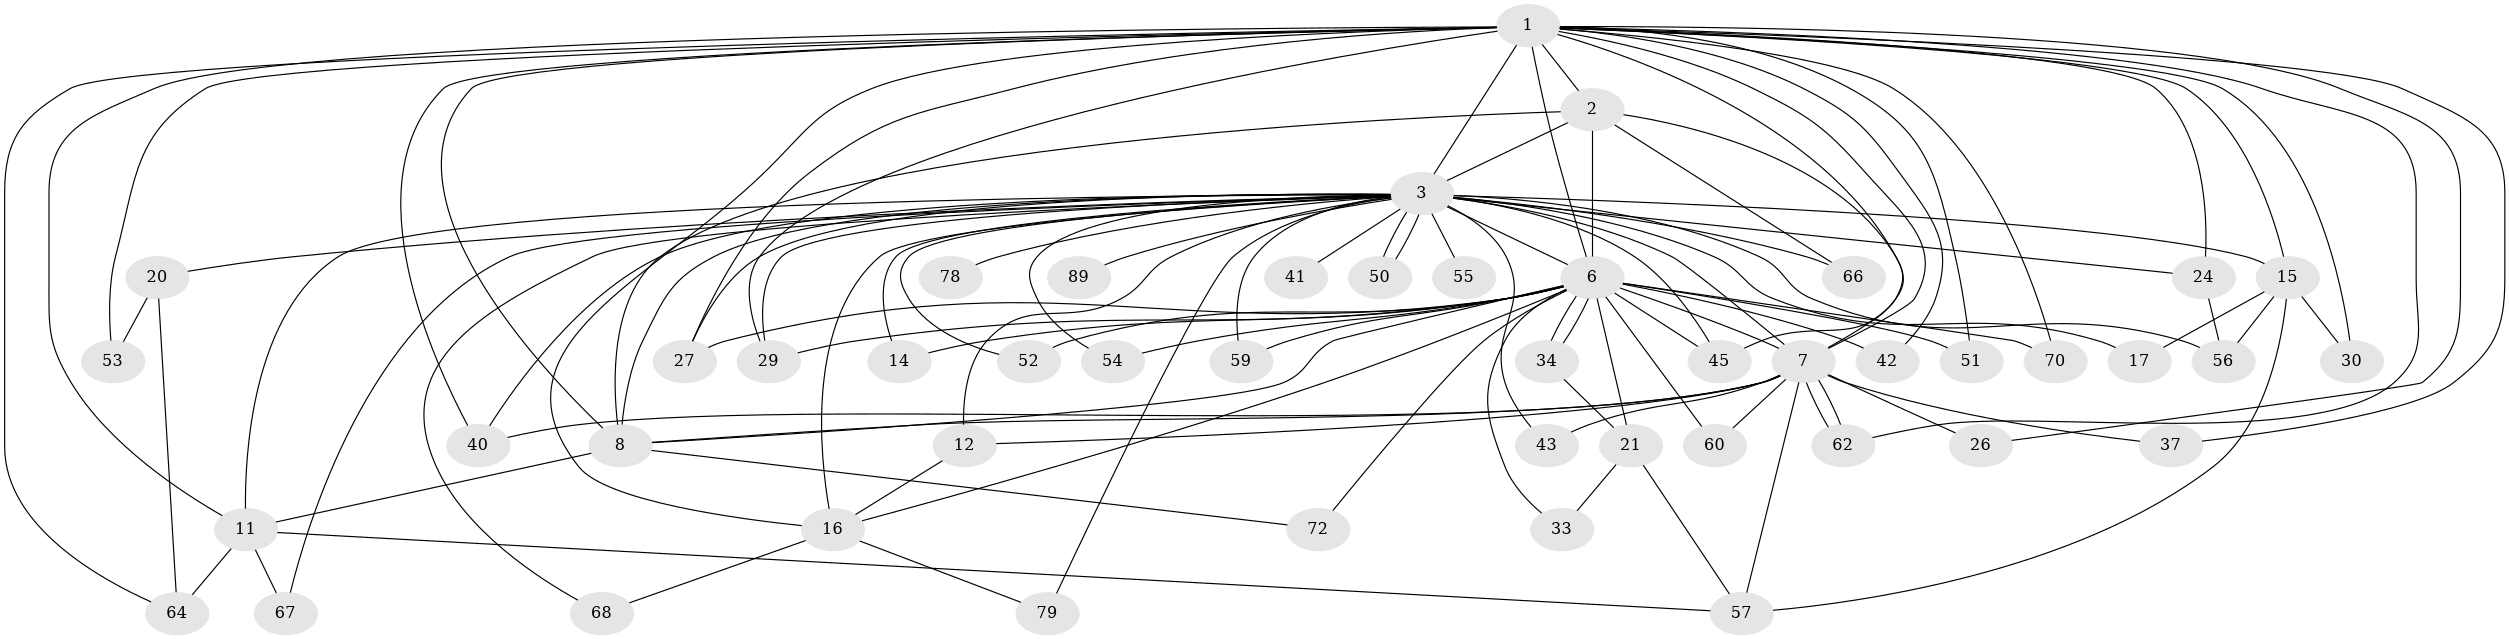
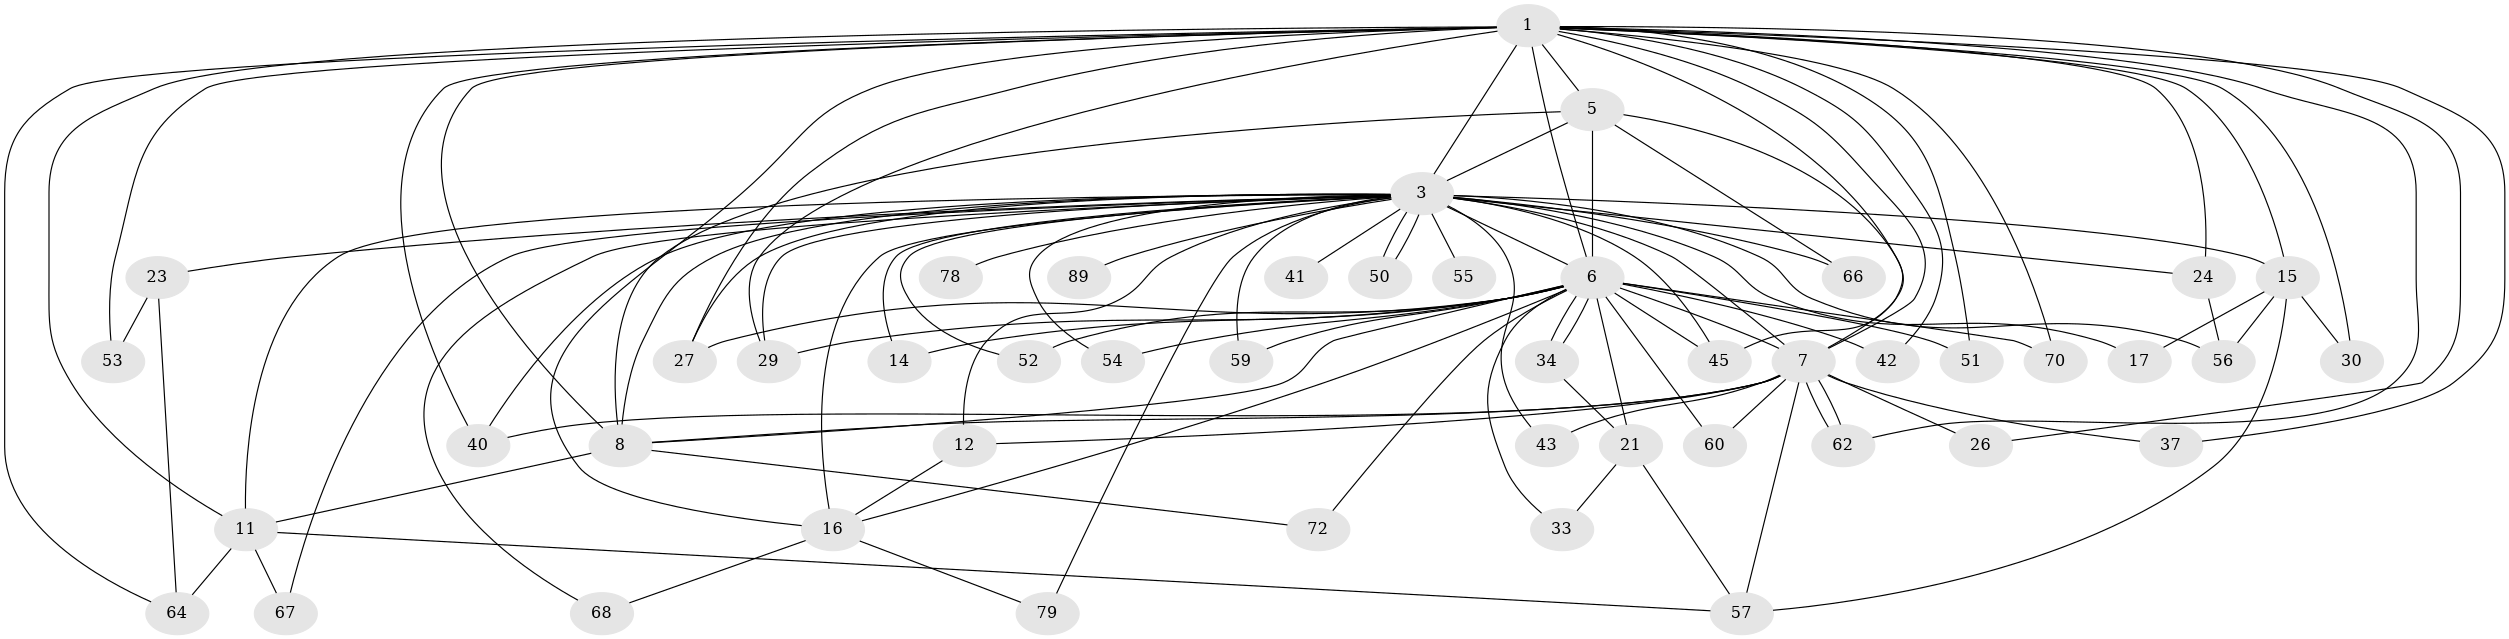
node "2": label "2" -> "5"
node "20": label "20" -> "23"
